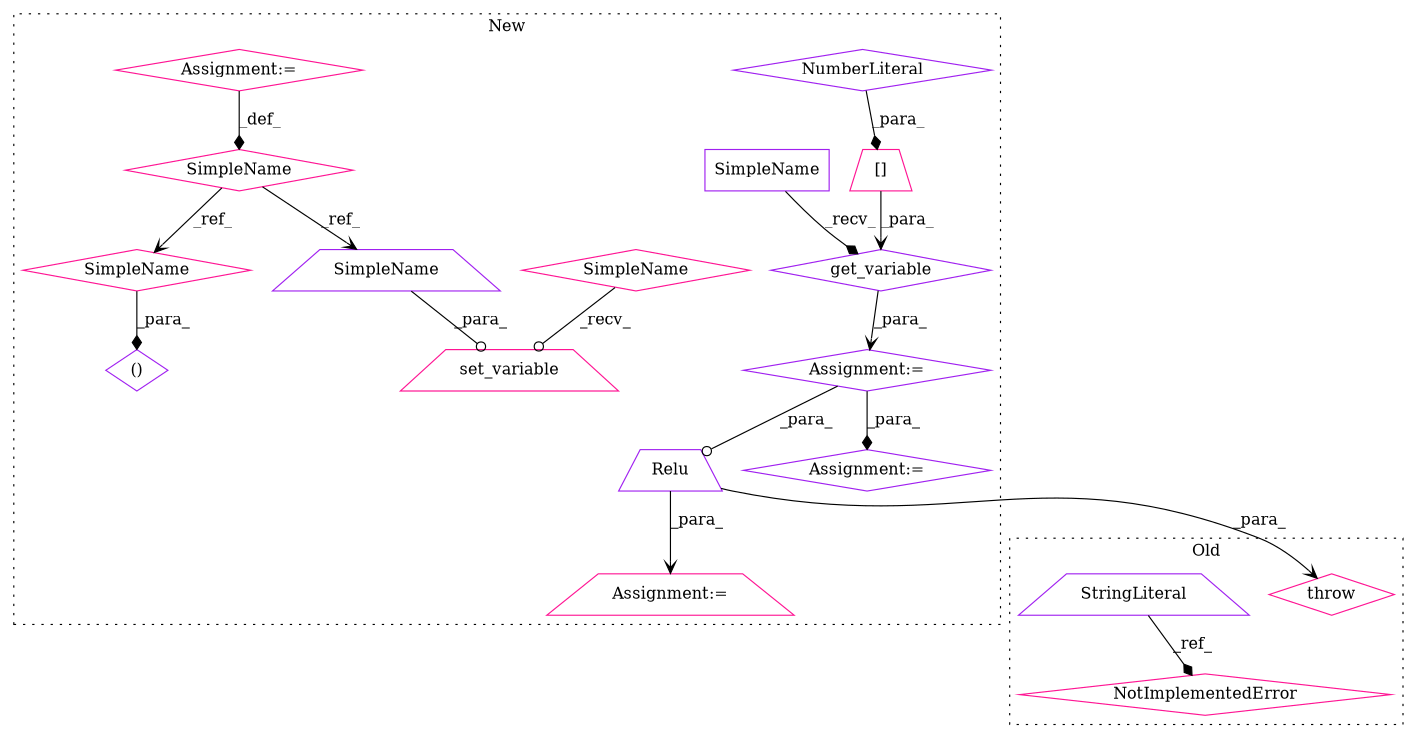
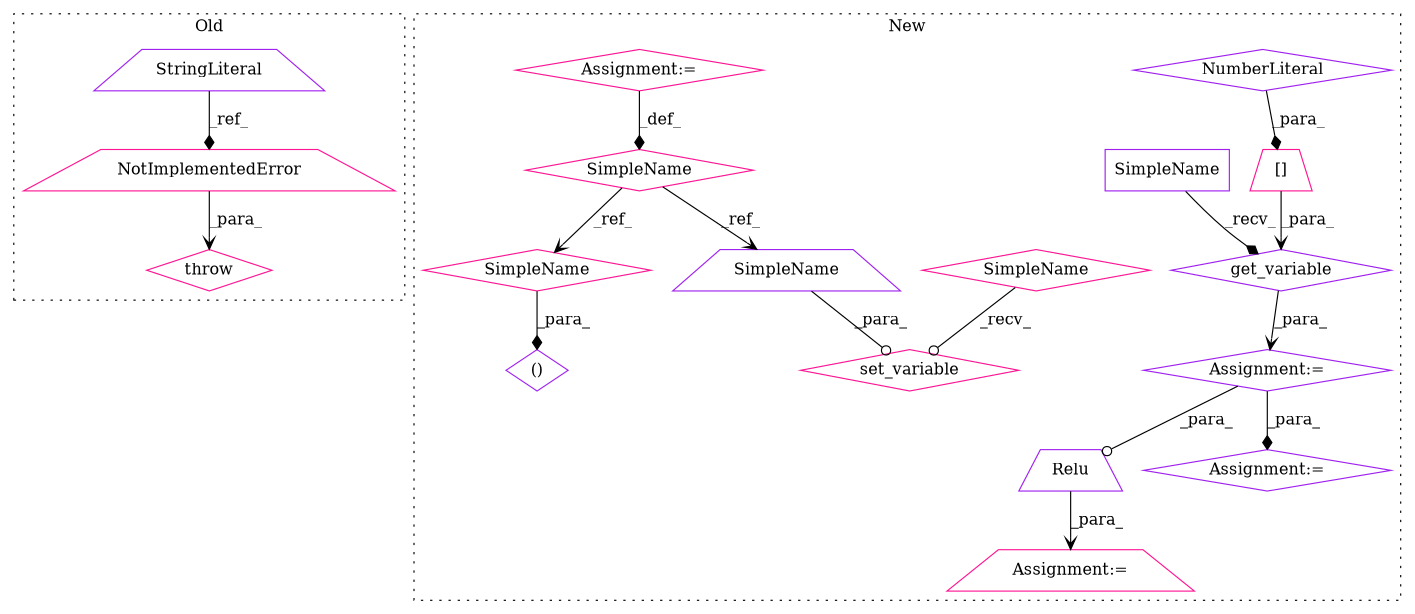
node "set_variable": shape trapezium -> diamond
edge "Relu" -> "throw": now "NotImplementedError" -> "throw"
node "NotImplementedError": shape diamond -> trapezium
